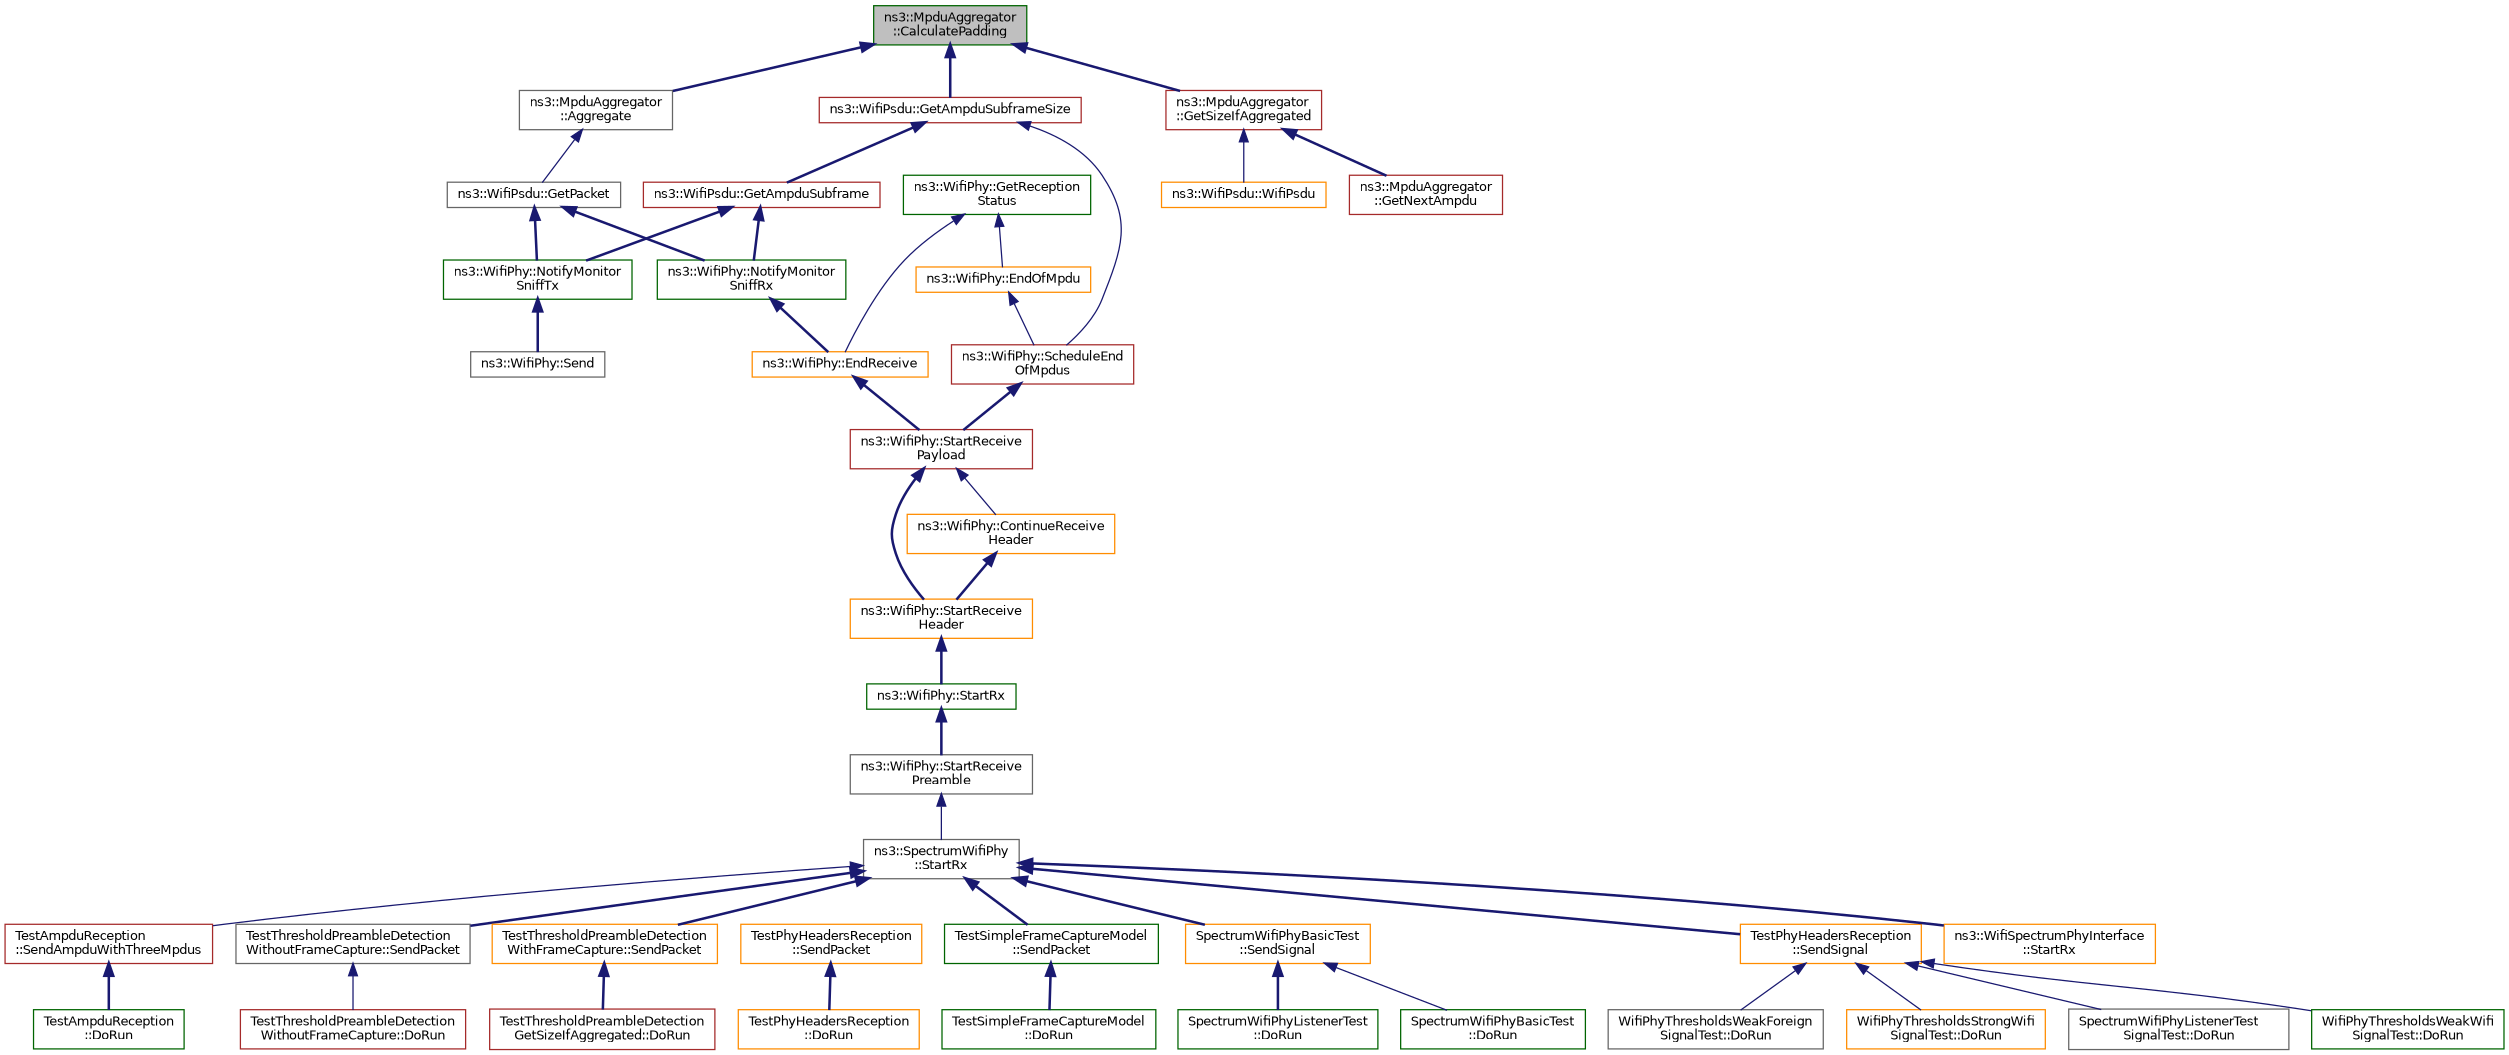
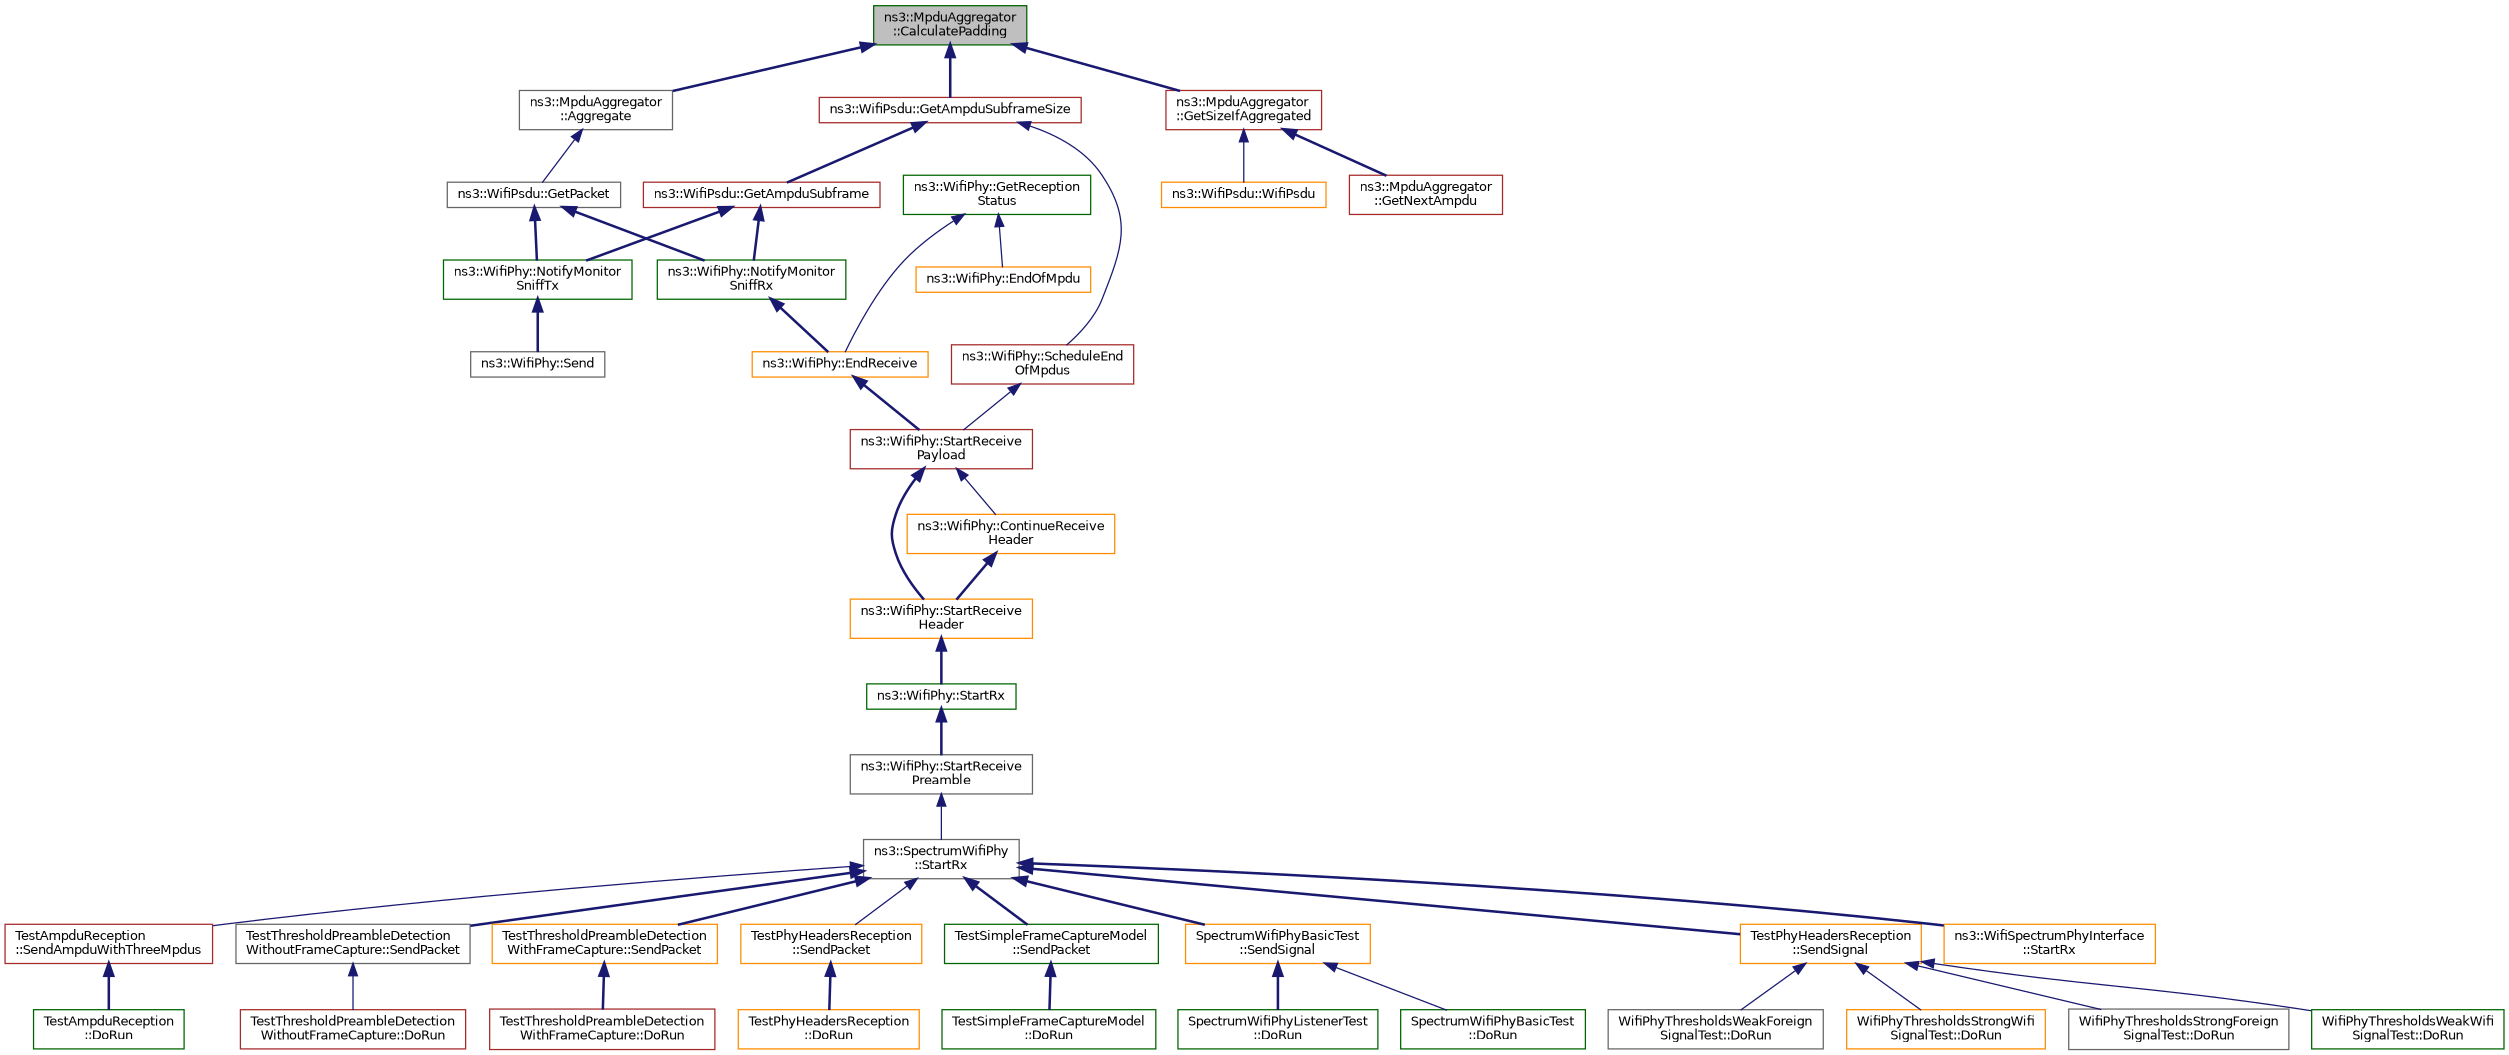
edge "ns3::WifiPhy::ScheduleEnd OfMpdus" -> "ns3::WifiPhy::EndOfMpdu": removed
edge "ns3::WifiPhy::StartReceive Payload" -> "ns3::WifiPhy::ScheduleEnd OfMpdus": style bold -> solid
edge "TestPhyHeadersReception ::SendPacket" -> "ns3::SpectrumWifiPhy ::StartRx": added
node "TestThresholdPreambleDetection GetSizeIfAggregated::DoRun": label "TestThresholdPreambleDetection GetSizeIfAggregated::DoRun" -> "TestThresholdPreambleDetection WithFrameCapture::DoRun"
node "SpectrumWifiPhyListenerTest SignalTest::DoRun": label "SpectrumWifiPhyListenerTest SignalTest::DoRun" -> "WifiPhyThresholdsStrongForeign SignalTest::DoRun"
